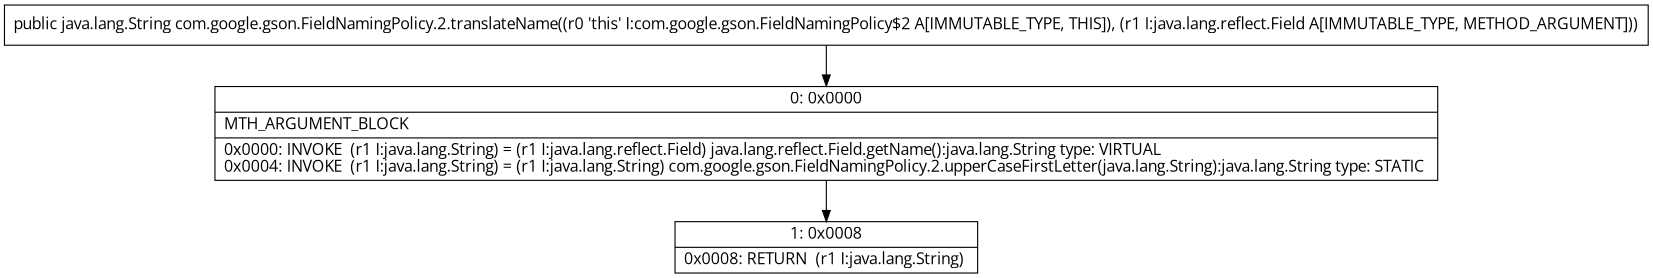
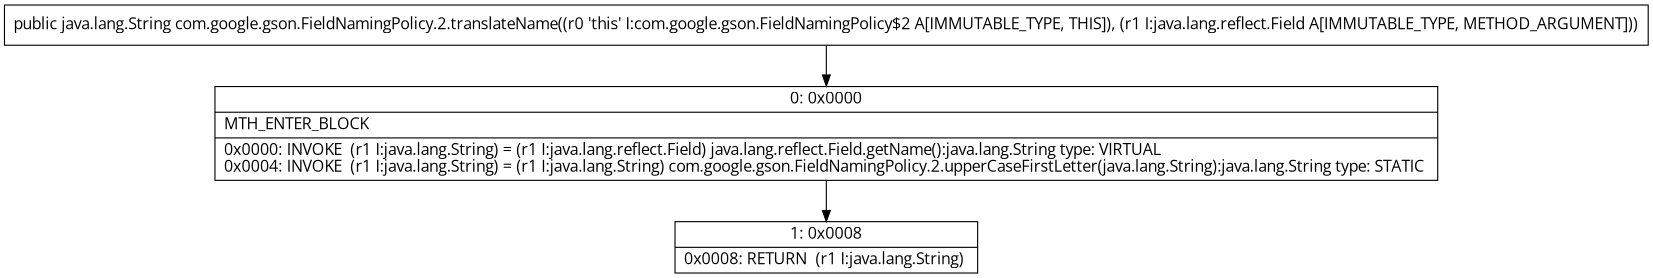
node "0: 0x0000": text "MTH_ARGUMENT_BLOCK" -> "MTH_ENTER_BLOCK"
